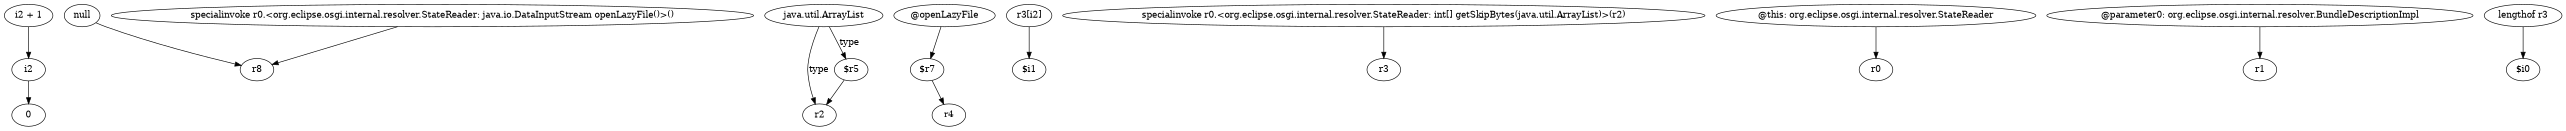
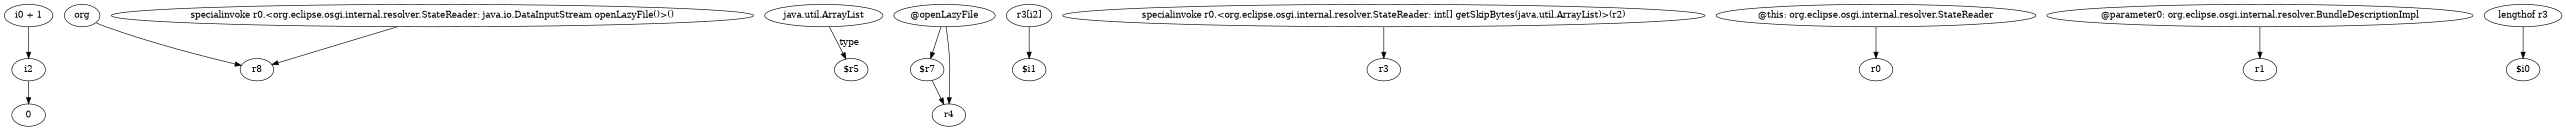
node "i2 + 1": label "i2 + 1" -> "i0 + 1"
node "null": label "null" -> "org"
edge "@openLazyFile" -> "r4": added
node "r2": removed
